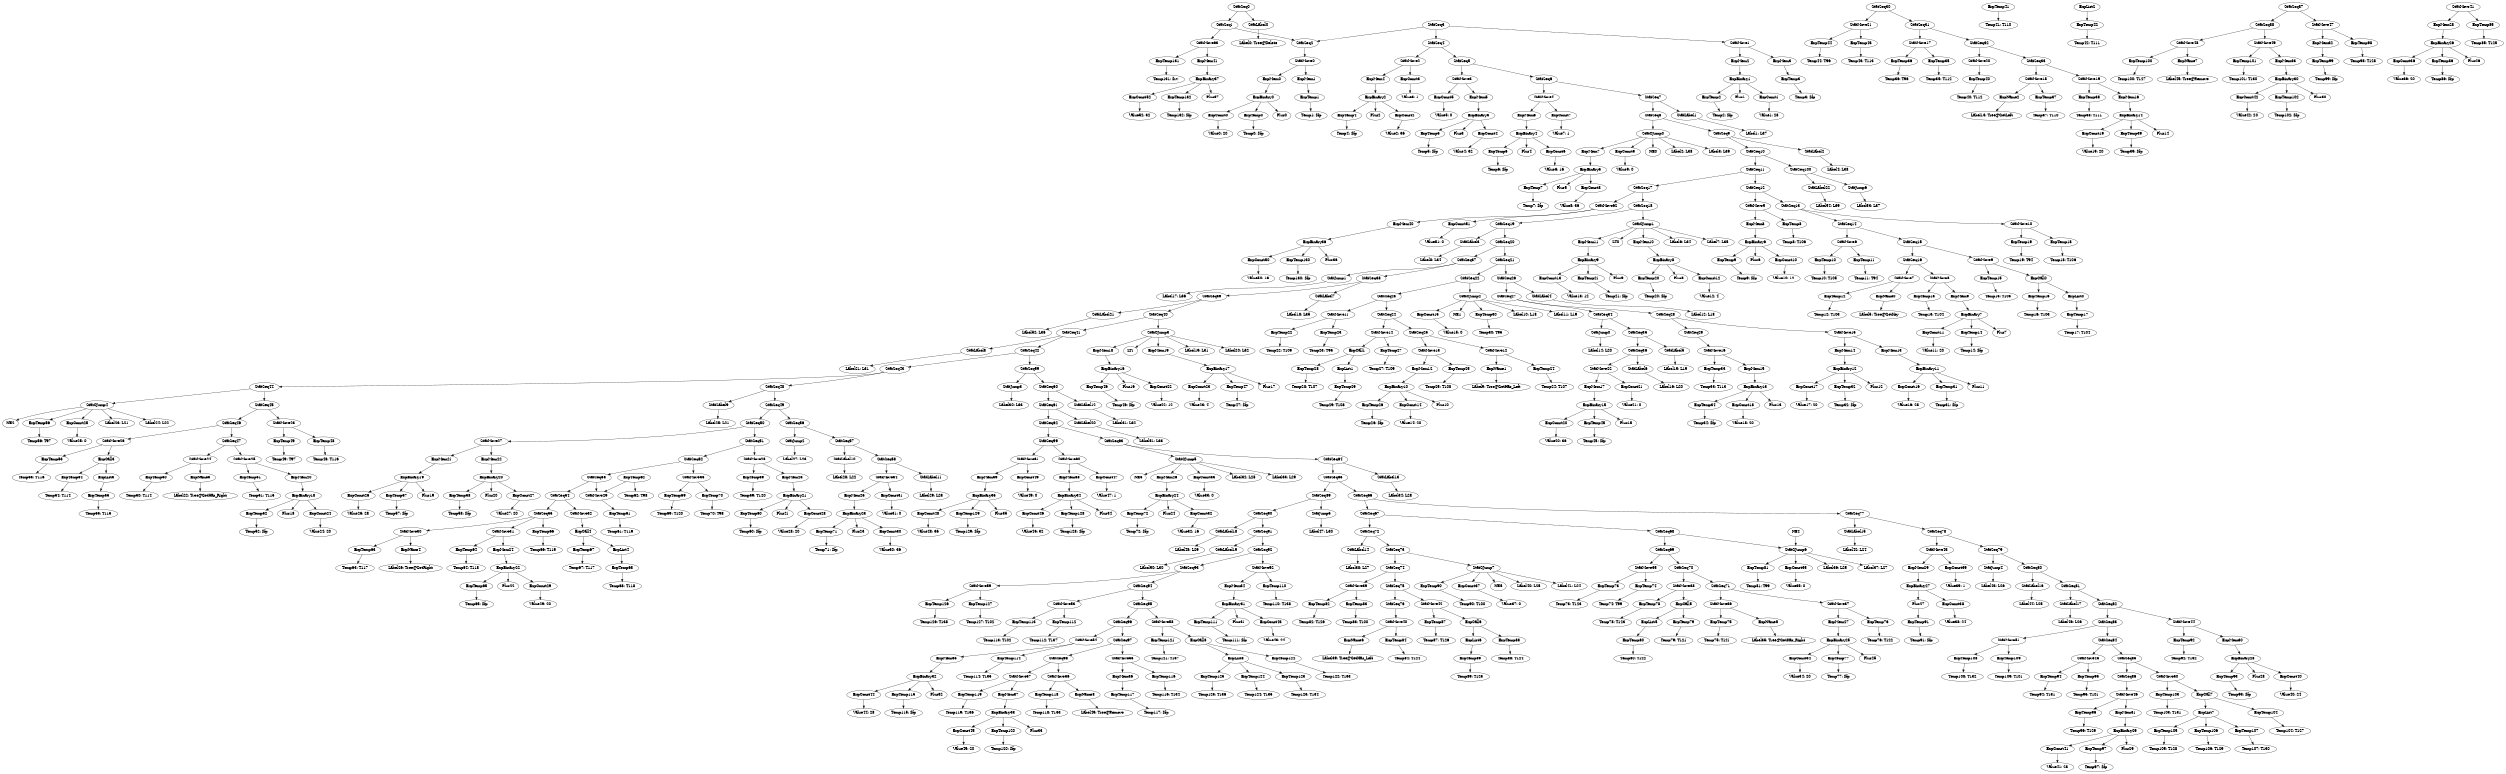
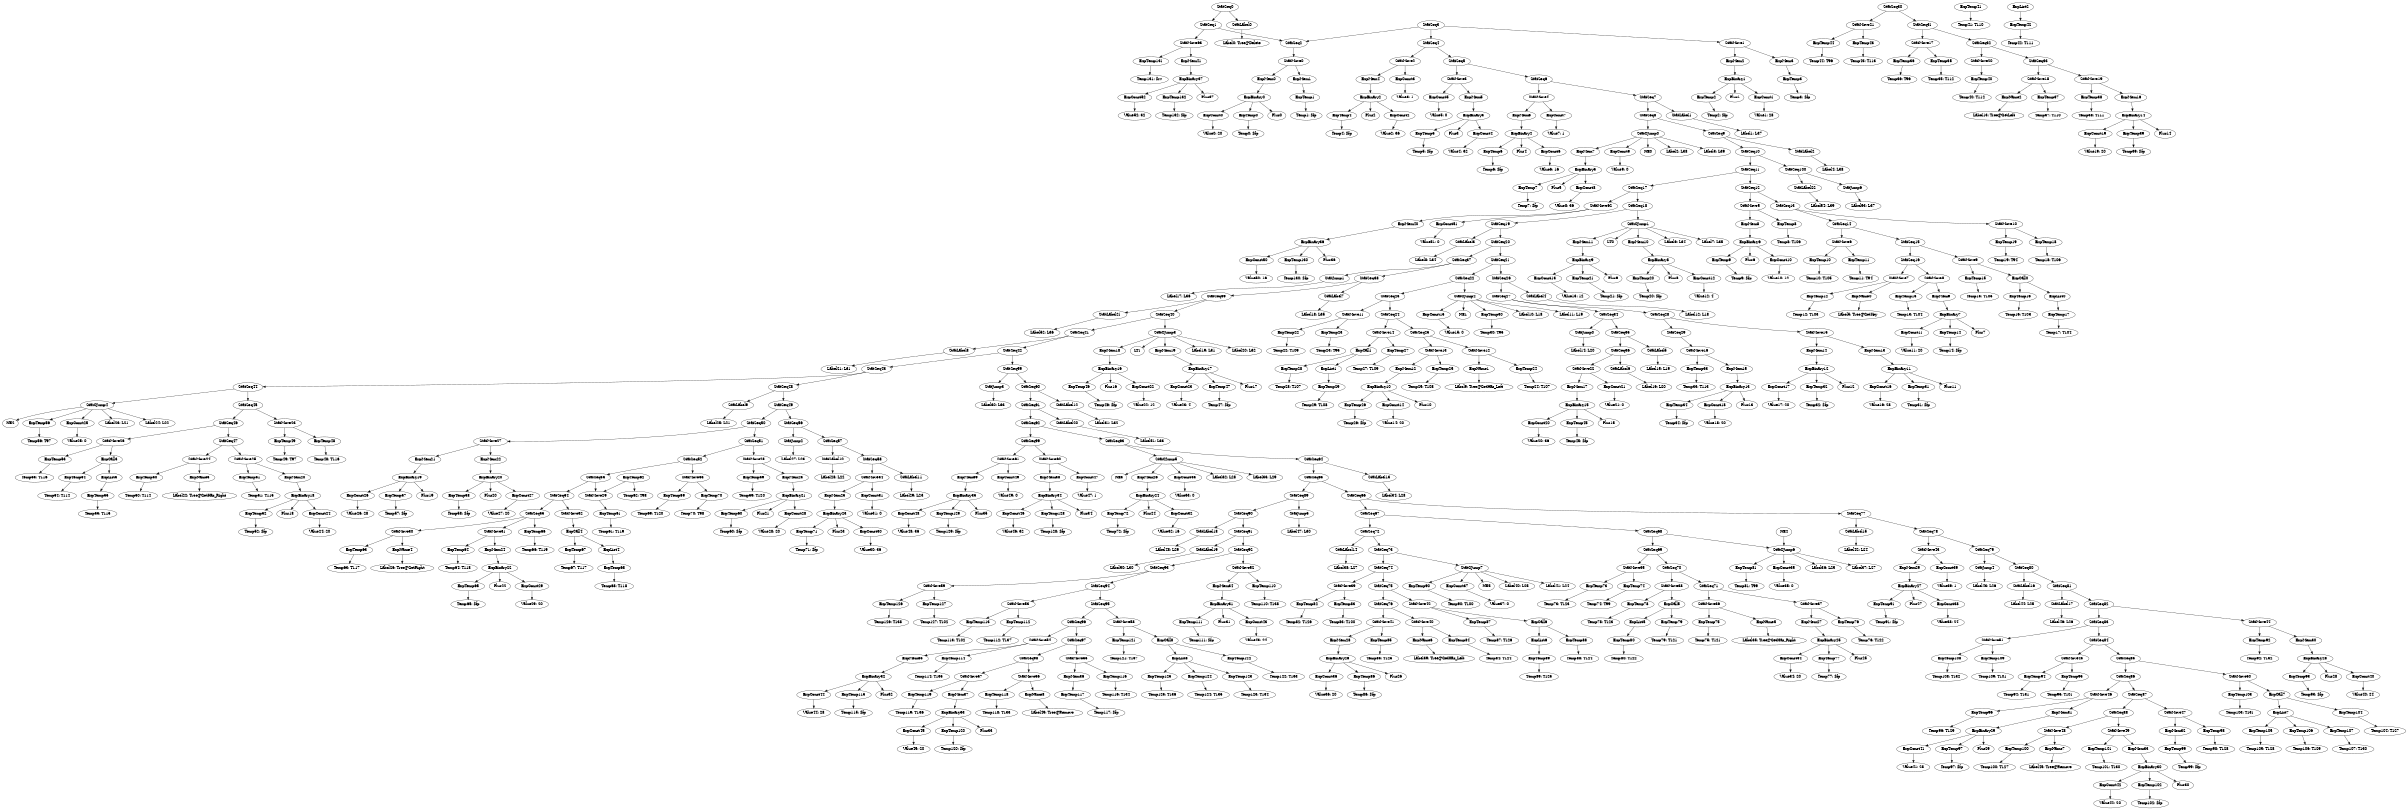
edge "StatSeq76" -> "StatMove41": added
edge "Plus27" -> "ExpTemp91": now "ExpBinary27" -> "ExpTemp91"
edge "StatSeq86" -> "StatSeq87": added
